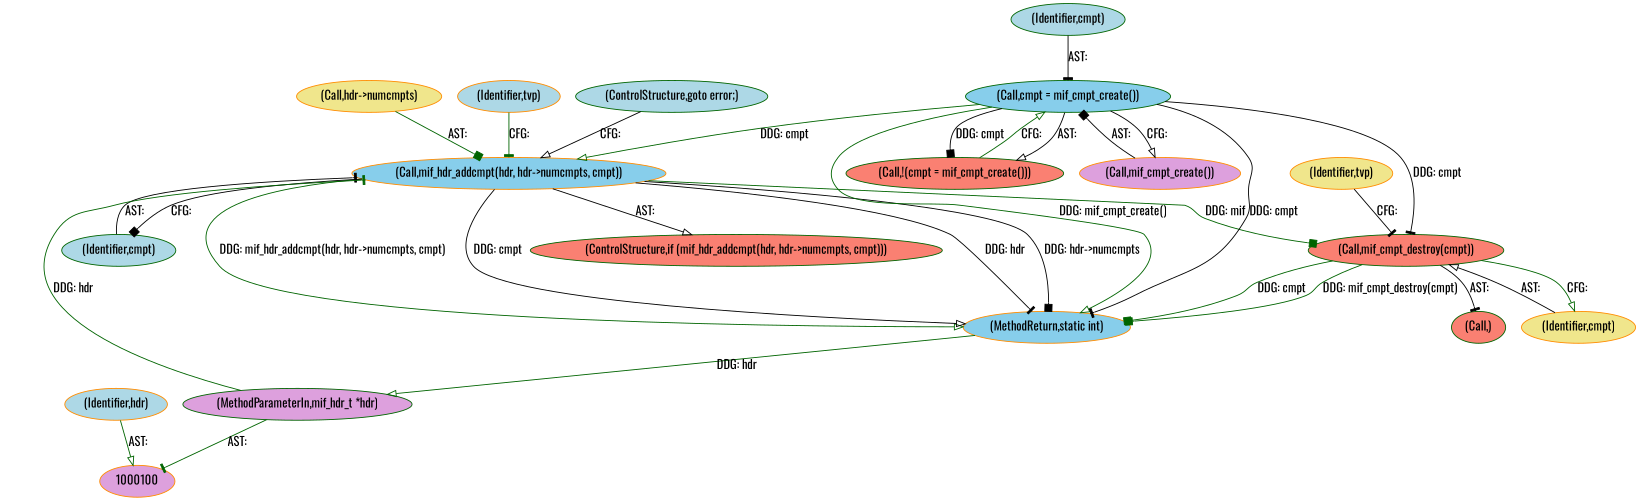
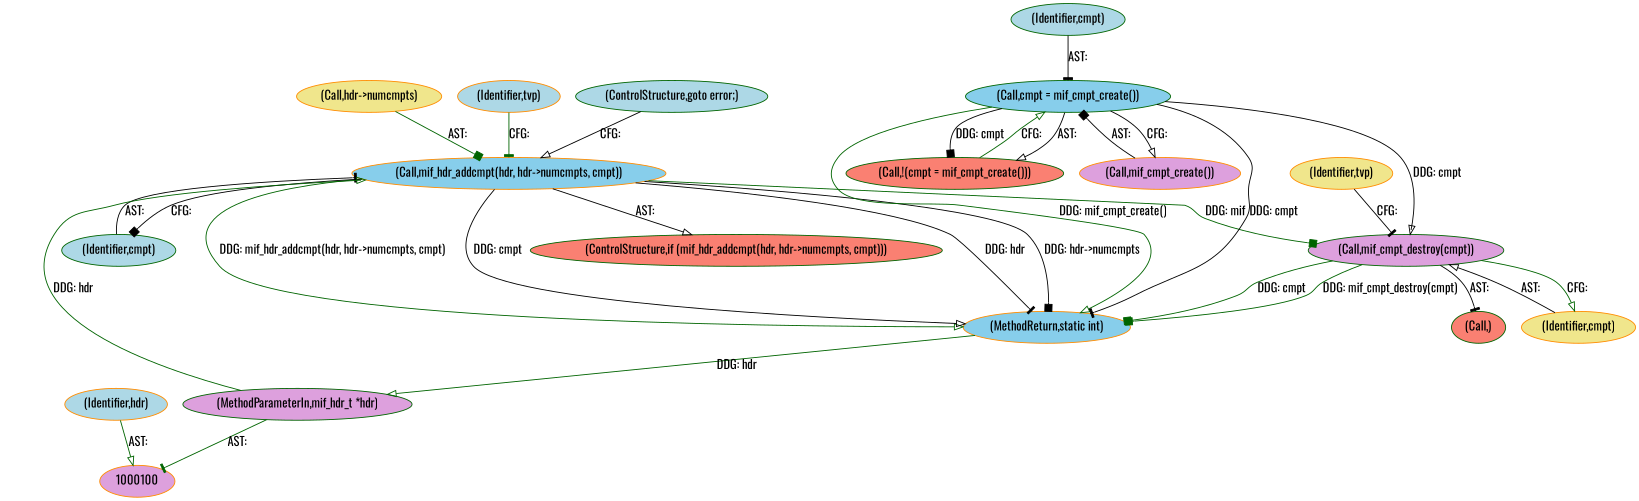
edge "(Call,cmpt = mif_cmpt_create())" -> "(Call,mif_cmpt_destroy(cmpt))": arrowhead tee -> onormal
edge "(Call,cmpt = mif_cmpt_create())" -> "(Call,mif_hdr_addcmpt(hdr, hdr->numcmpts, cmpt))": removed, label "DDG: cmpt"
edge "(MethodParameterIn,mif_hdr_t *hdr)" -> "(Call,mif_hdr_addcmpt(hdr, hdr->numcmpts, cmpt))": arrowhead tee -> onormal
node "(Call,mif_cmpt_destroy(cmpt))": fillcolor salmon -> plum
